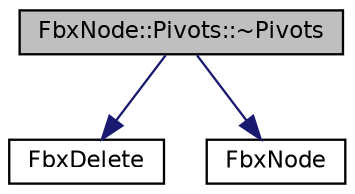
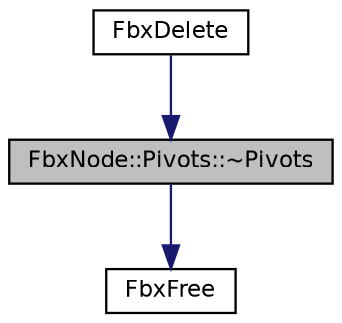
edge "FbxNode::Pivots::~Pivots" -> "FbxDelete": reversed
node "FbxNode": label "FbxNode" -> "FbxFree"
